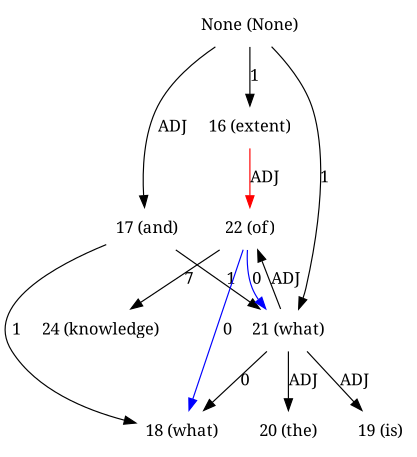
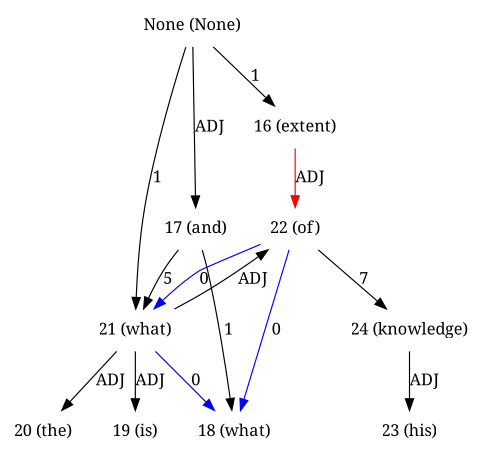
edge "17 (and)" -> "21 (what)": label "1" -> "5"
edge "21 (what)" -> "18 (what)": color black -> blue
node "23 (his)": added
